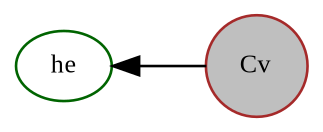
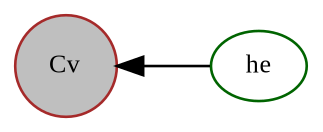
edge "Cv" -> "he": reversed
